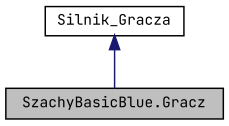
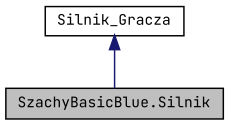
node "SzachyBasicBlue.Gracz": label "SzachyBasicBlue.Gracz" -> "SzachyBasicBlue.Silnik"
